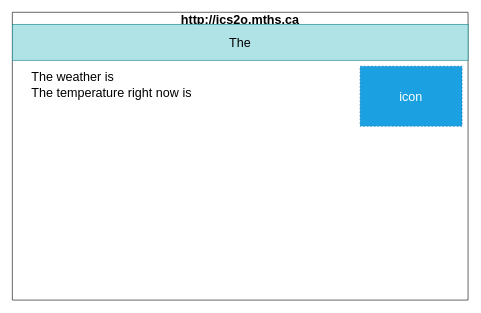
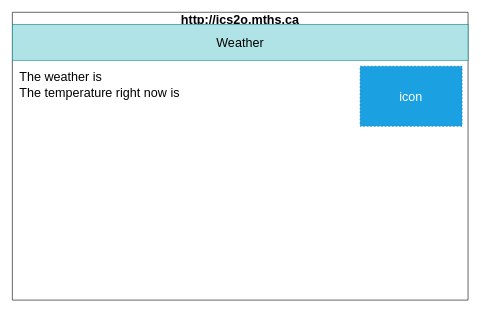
node "The": label "The" -> "Weather"
node "The weather is The temperature right now is": moved (117, 84) -> (105, 84)
